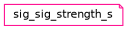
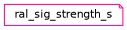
node "sig_sig_strength_s": label "sig_sig_strength_s" -> "ral_sig_strength_s"
